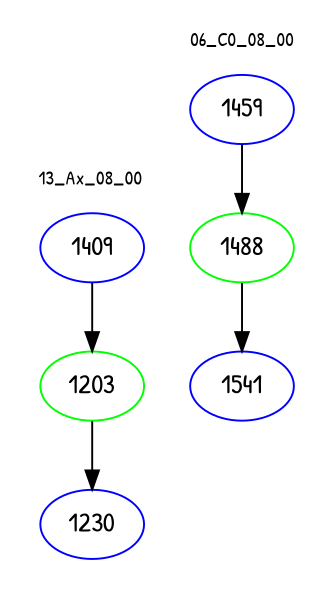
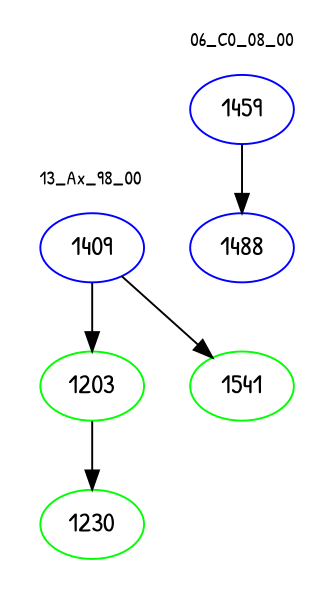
cluster "13_Ax_08_00": label "13_Ax_08_00" -> "13_Ax_98_00"
node "1488": color green -> blue
edge "1488" -> "1541": now "1409" -> "1541"
node "1541": color blue -> green
node "1230": color blue -> green
